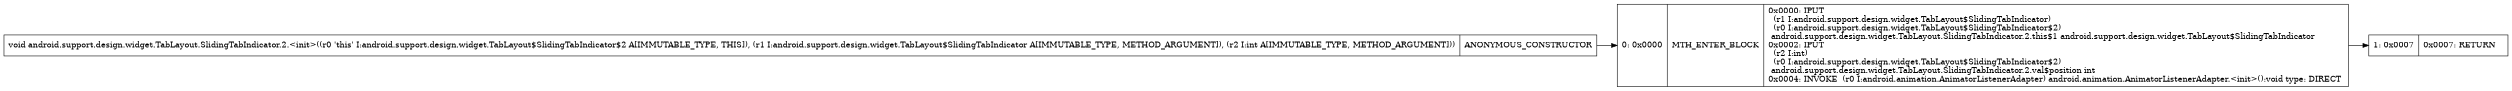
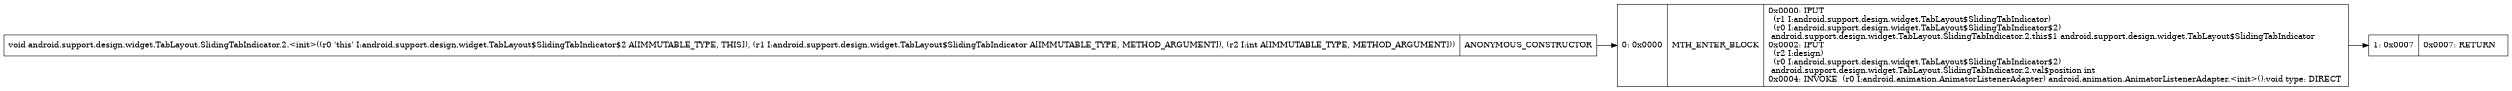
node "0: 0x0000": text "(r2 I:int)" -> "(r2 I:design)"
